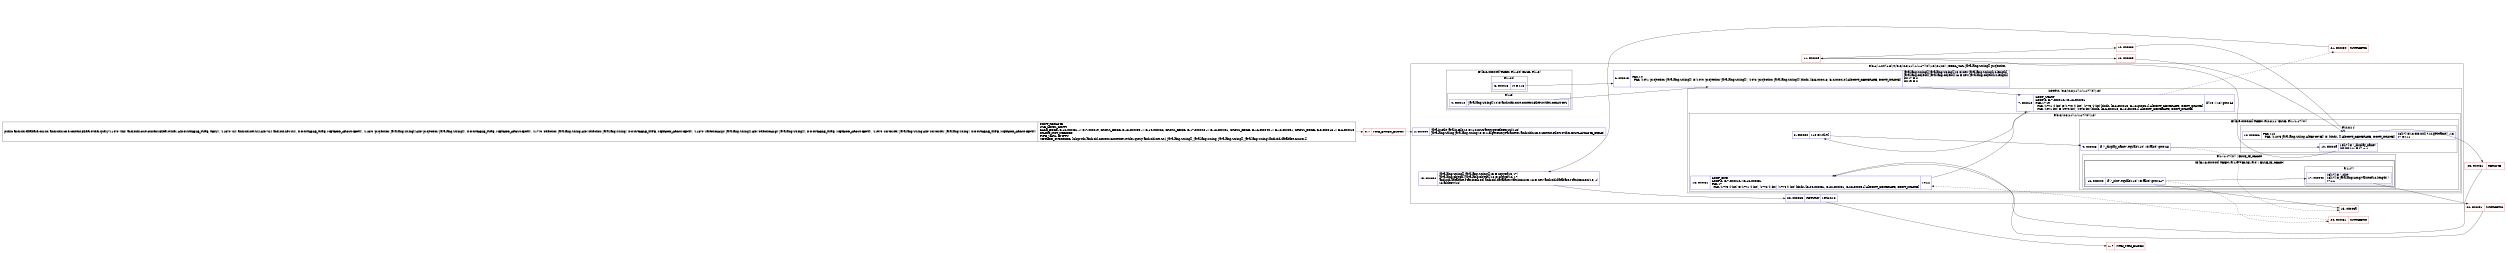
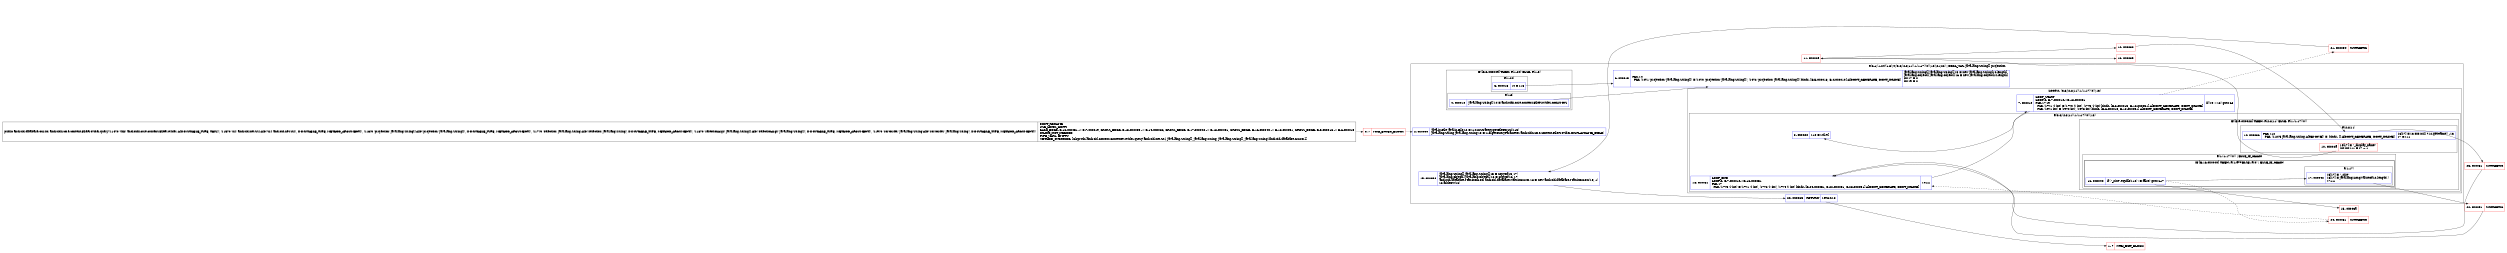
edge "13: 0x0035" -> "14: 0x0036": removed
edge "6: 0x0015" -> "7: 0x001e": removed
node "9: 0x0028": removed
node "10: 0x002a": color blue -> red
node "23: 0x0051": text "RENAME" -> "SYNTHETIC"
node "1: ?": text "MTH_MTH_BLOCK" -> "MTH_EXIT_BLOCK"
